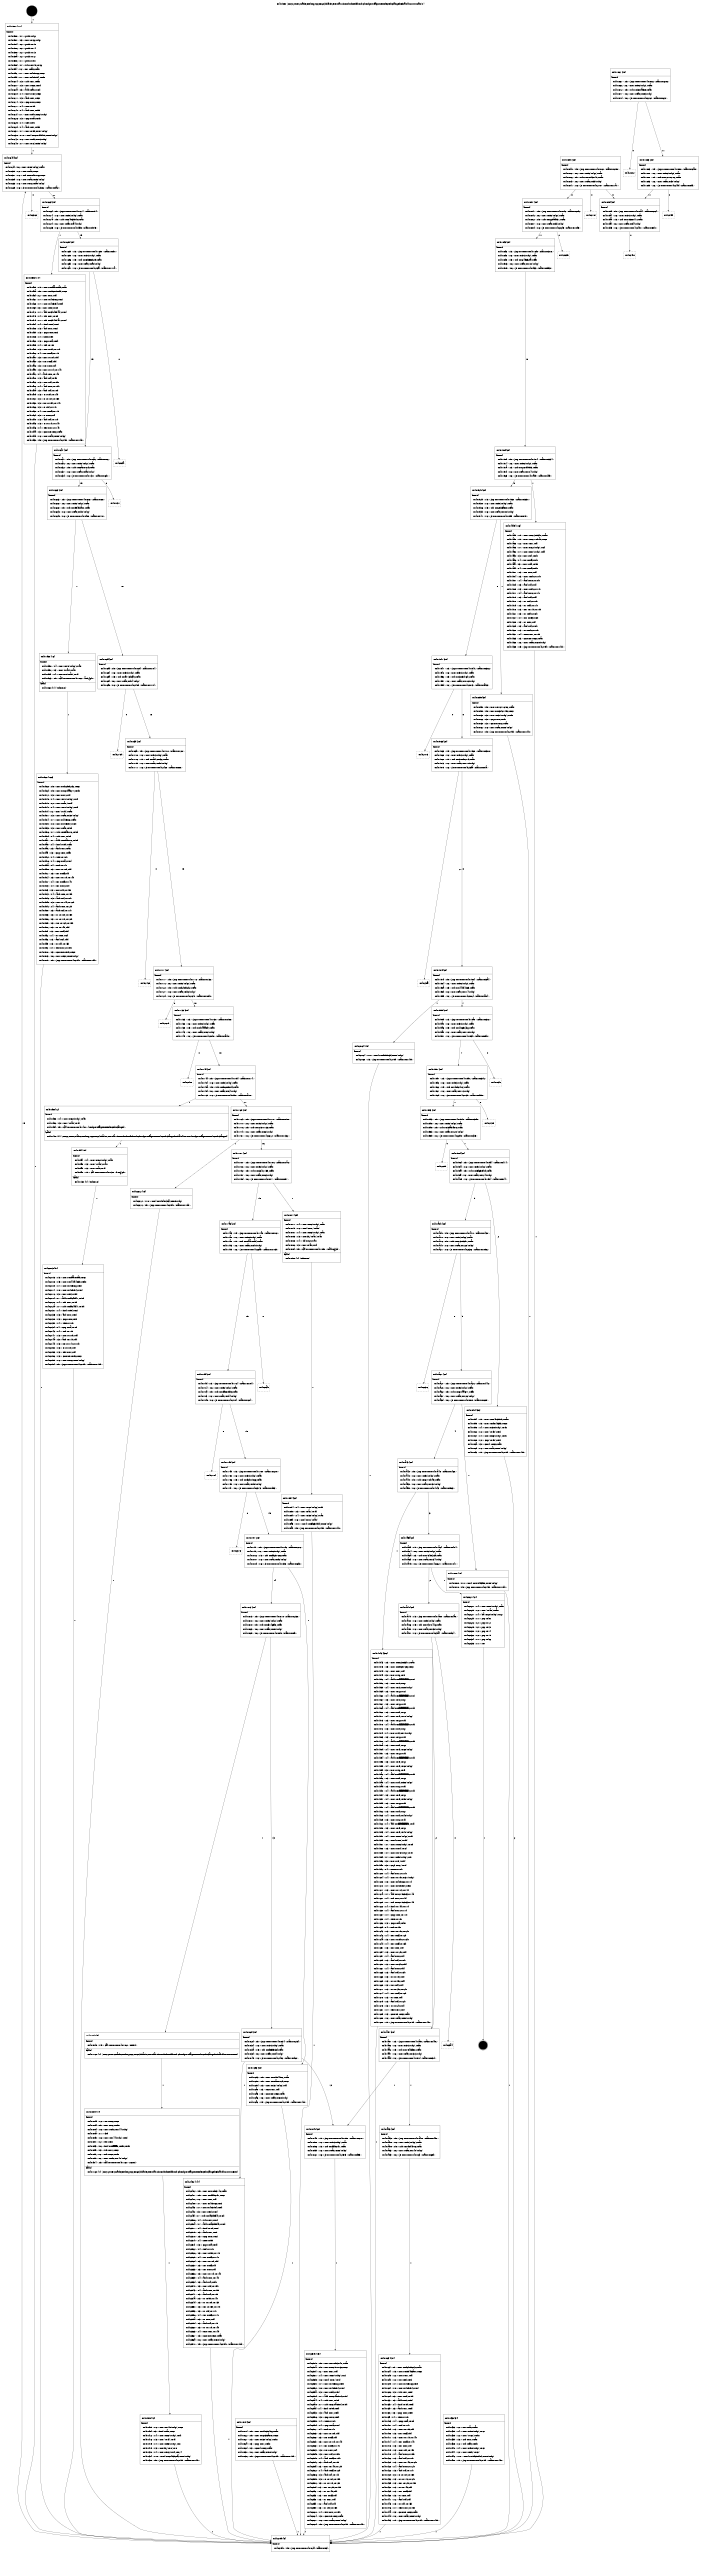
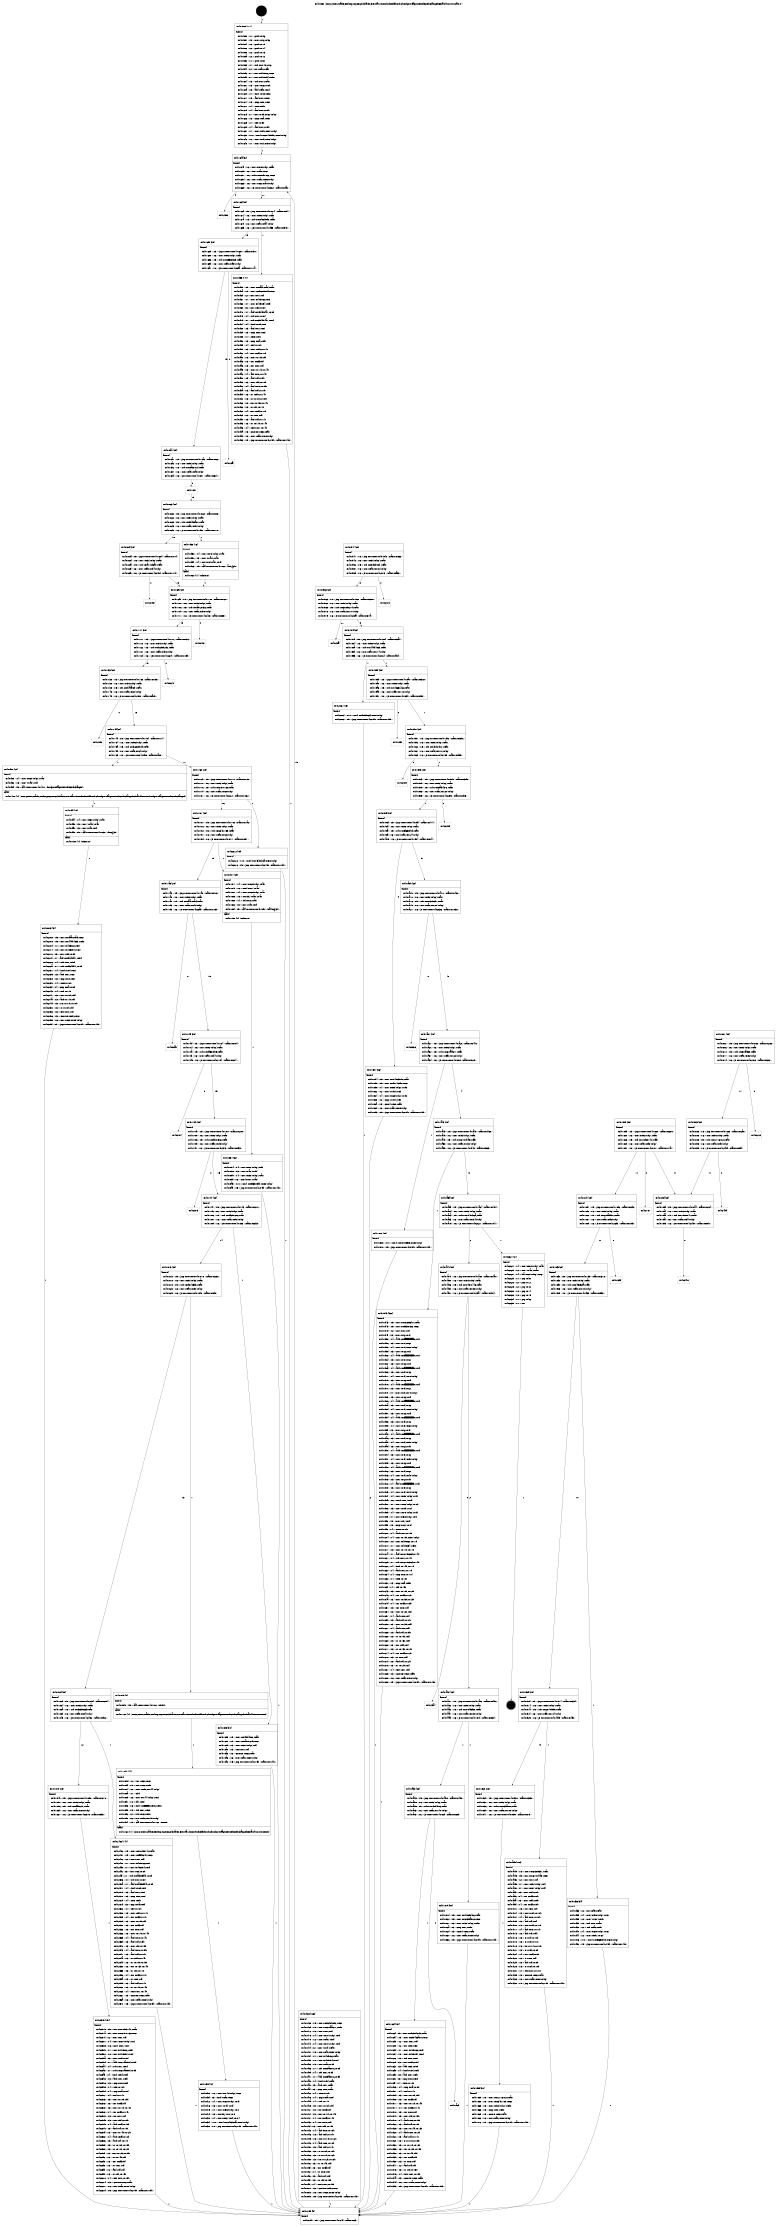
edge "0x4016a7 [28]" -> "0x4016c3 [28]": now "0x401cb1" -> "0x4016c3 [28]"
edge "0x40192b [28]" -> "0x401947 [28]": removed, label "8"
edge "0x401d58 [16]" -> "0x401d68 [166]": now "0x401d58 [16]" -> "0x4016fb [28]"
edge "0x4018f3 [28]" -> "0x401f33 [34]": added, label "1"
edge "0x401a97 [28]" -> "0x40184b [28]": now "0x401a97 [28]" -> "0x401e1d [30]"
node "0x401acf": added
